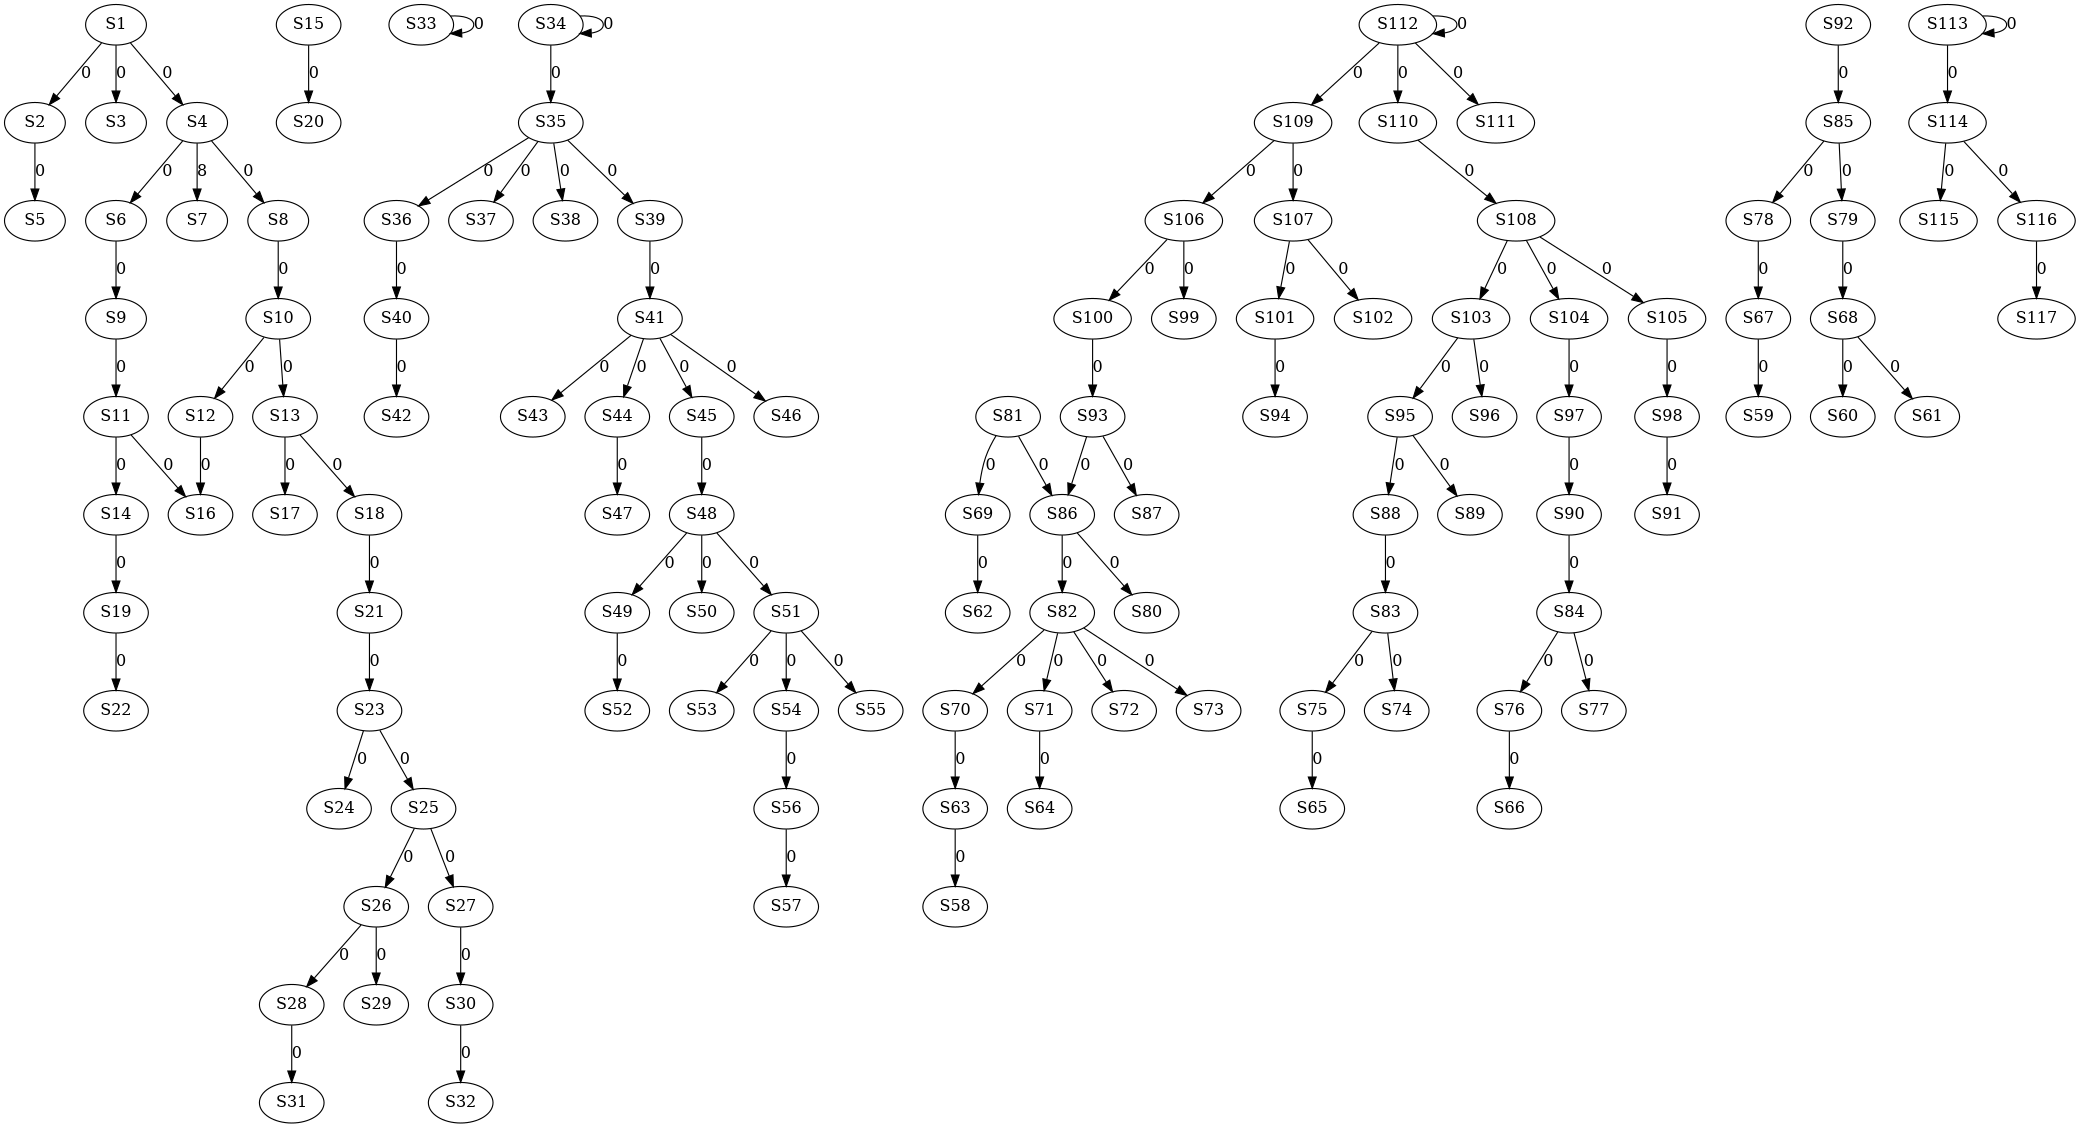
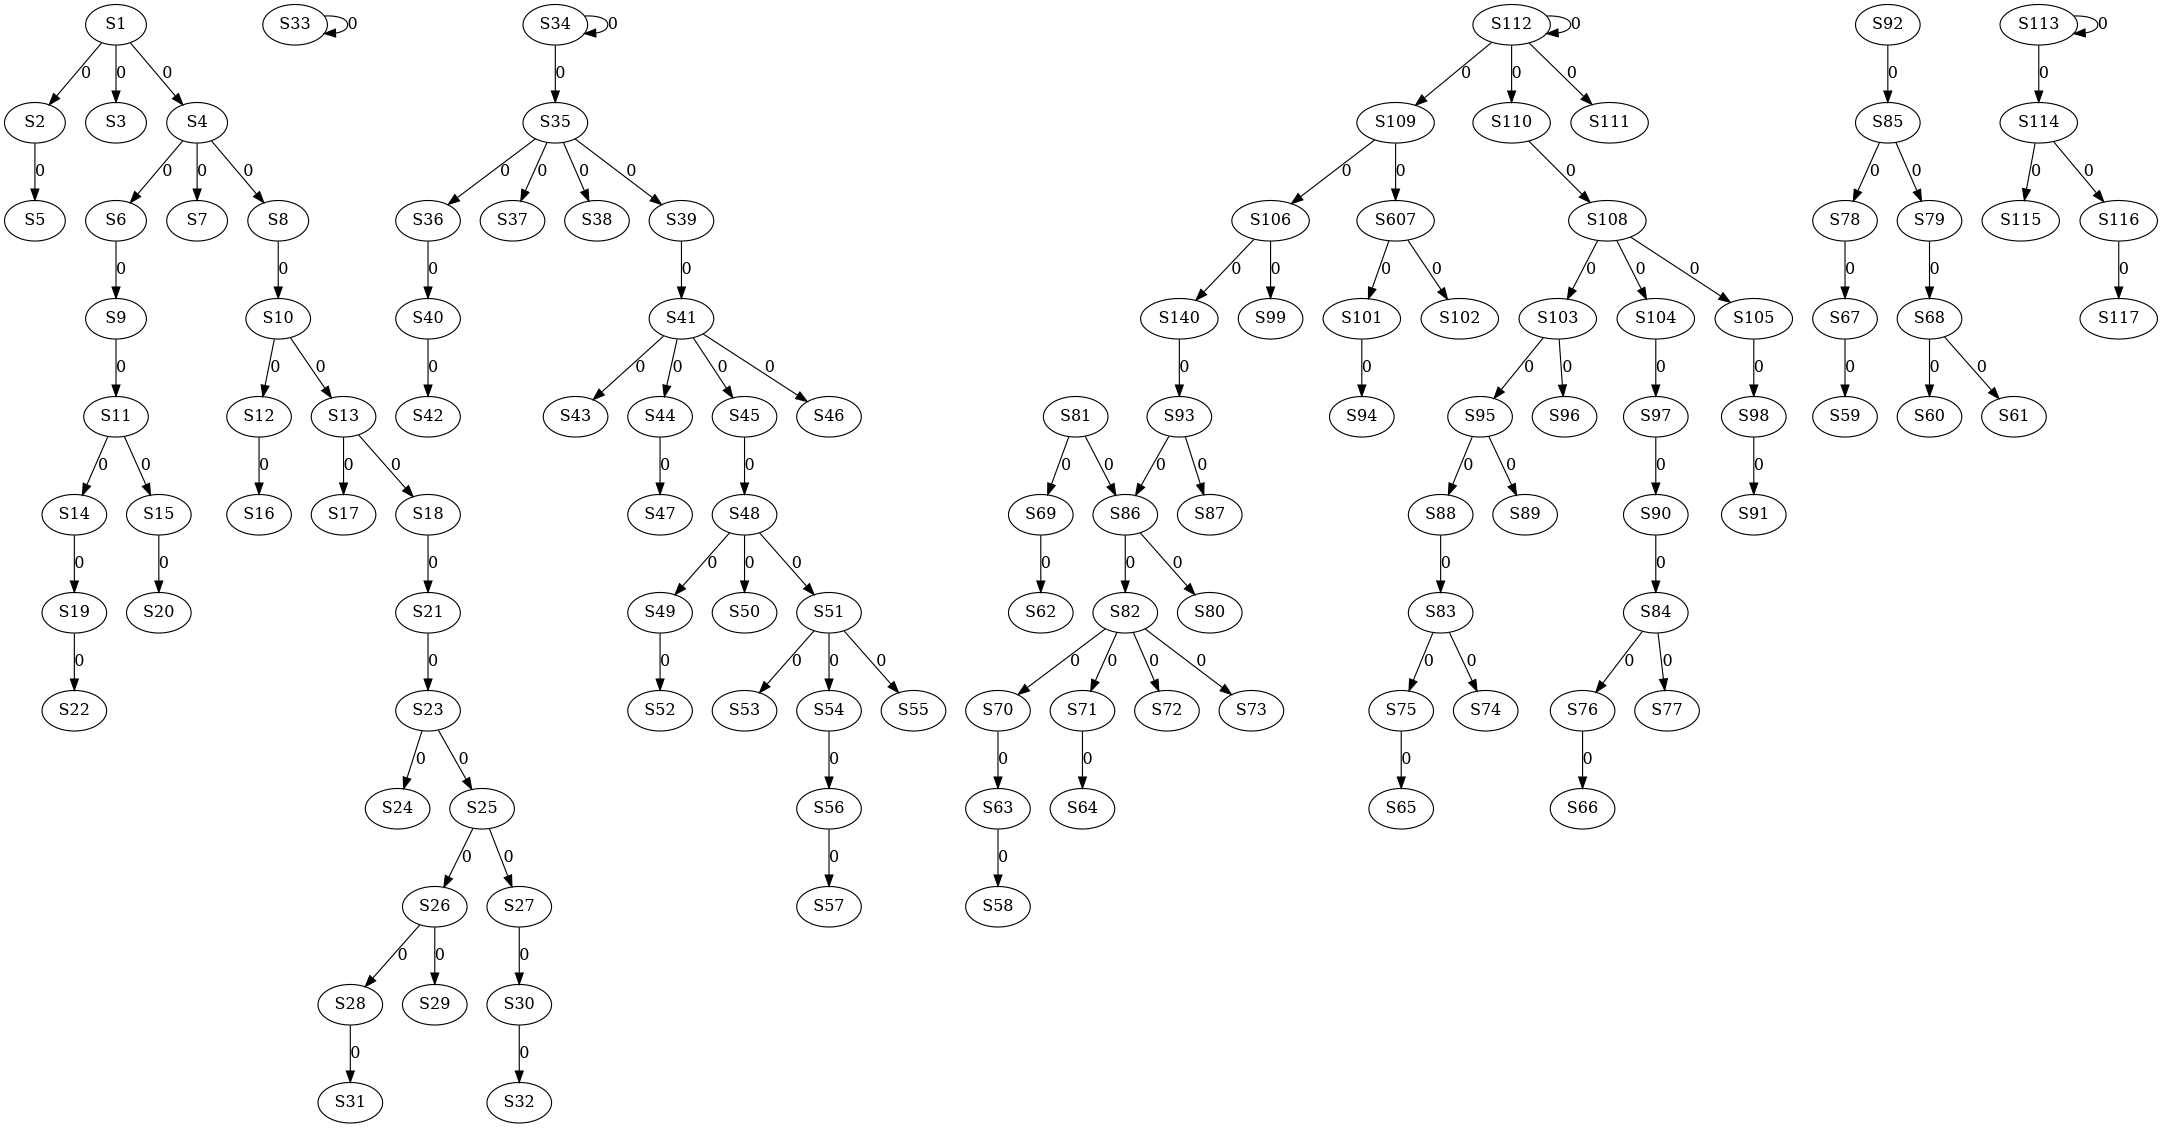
edge "S4" -> "S7": label "8" -> "0"
node "S107": label "S107" -> "S607"
node "S100": label "S100" -> "S140"
edge "S11" -> "S16": now "S11" -> "S15"
